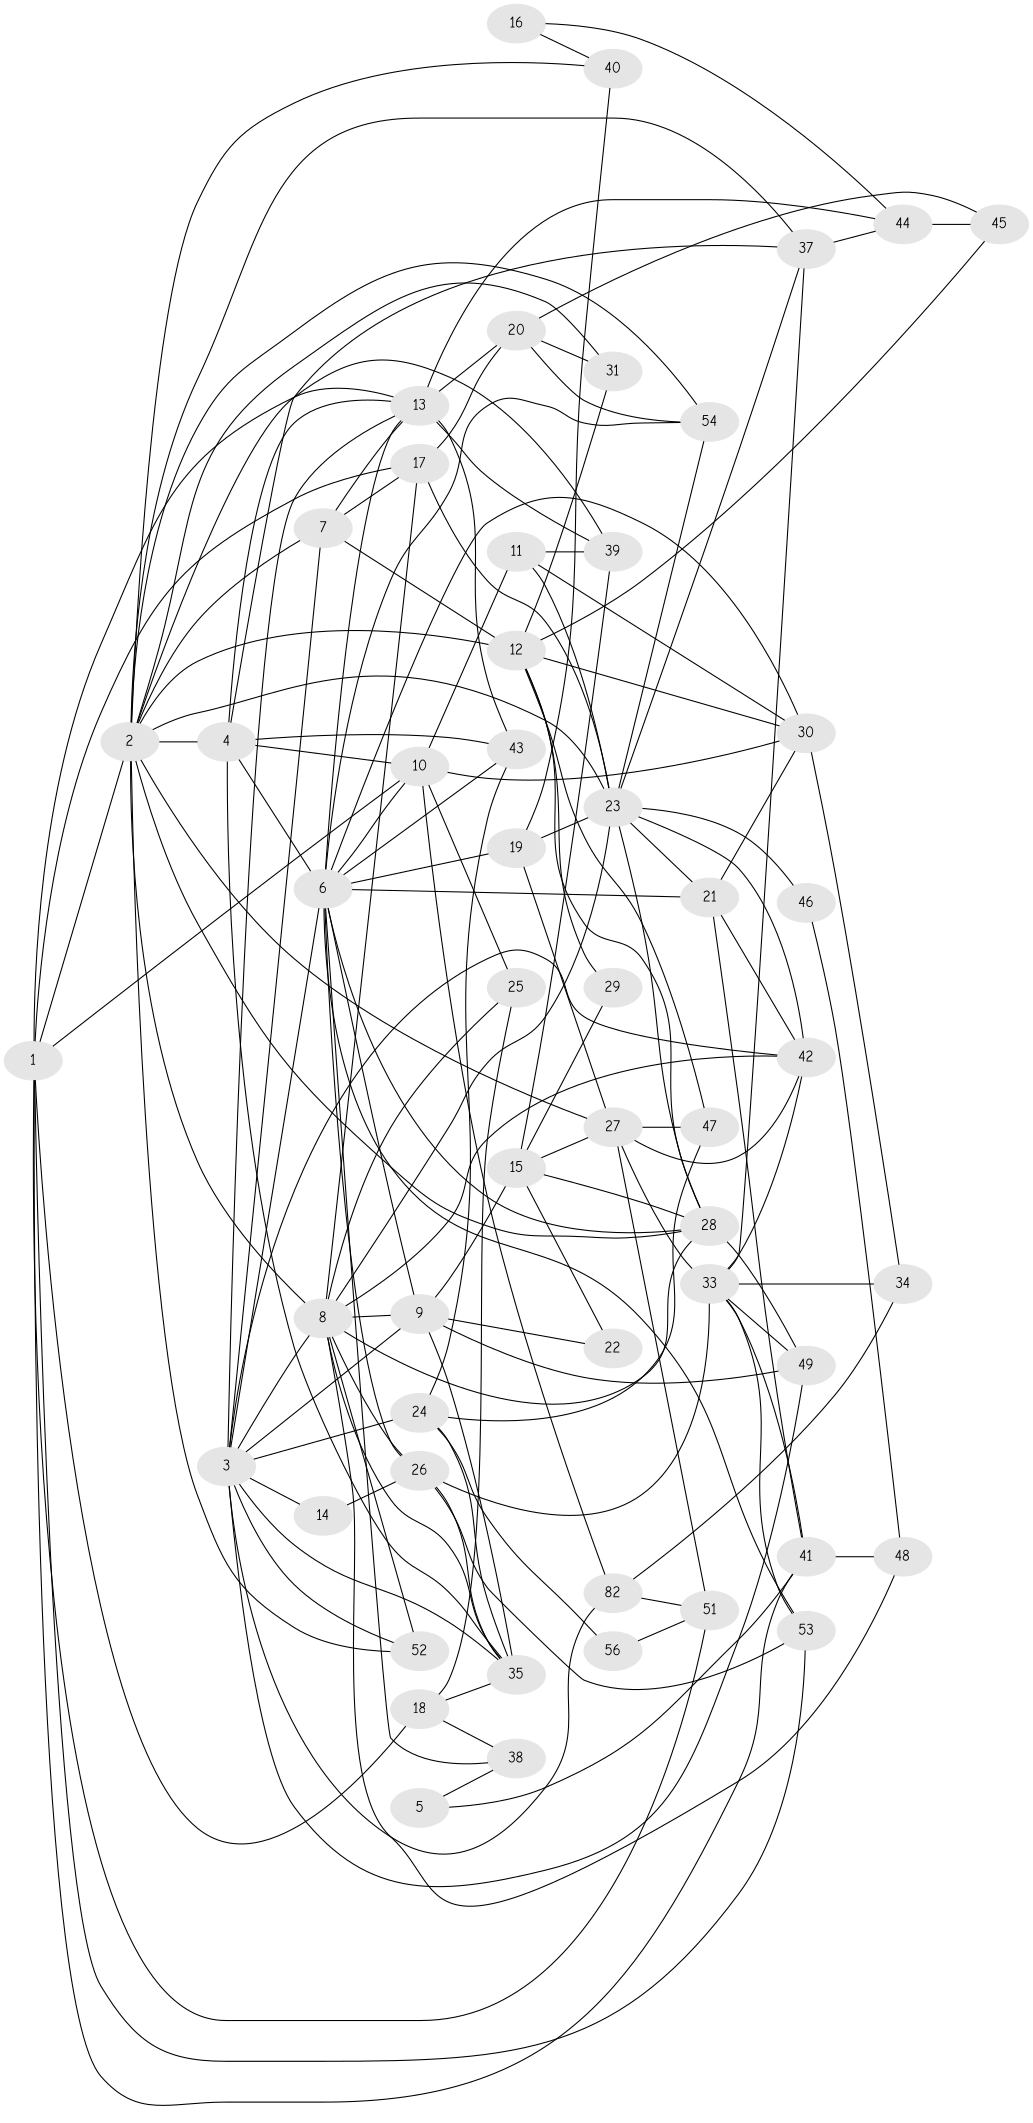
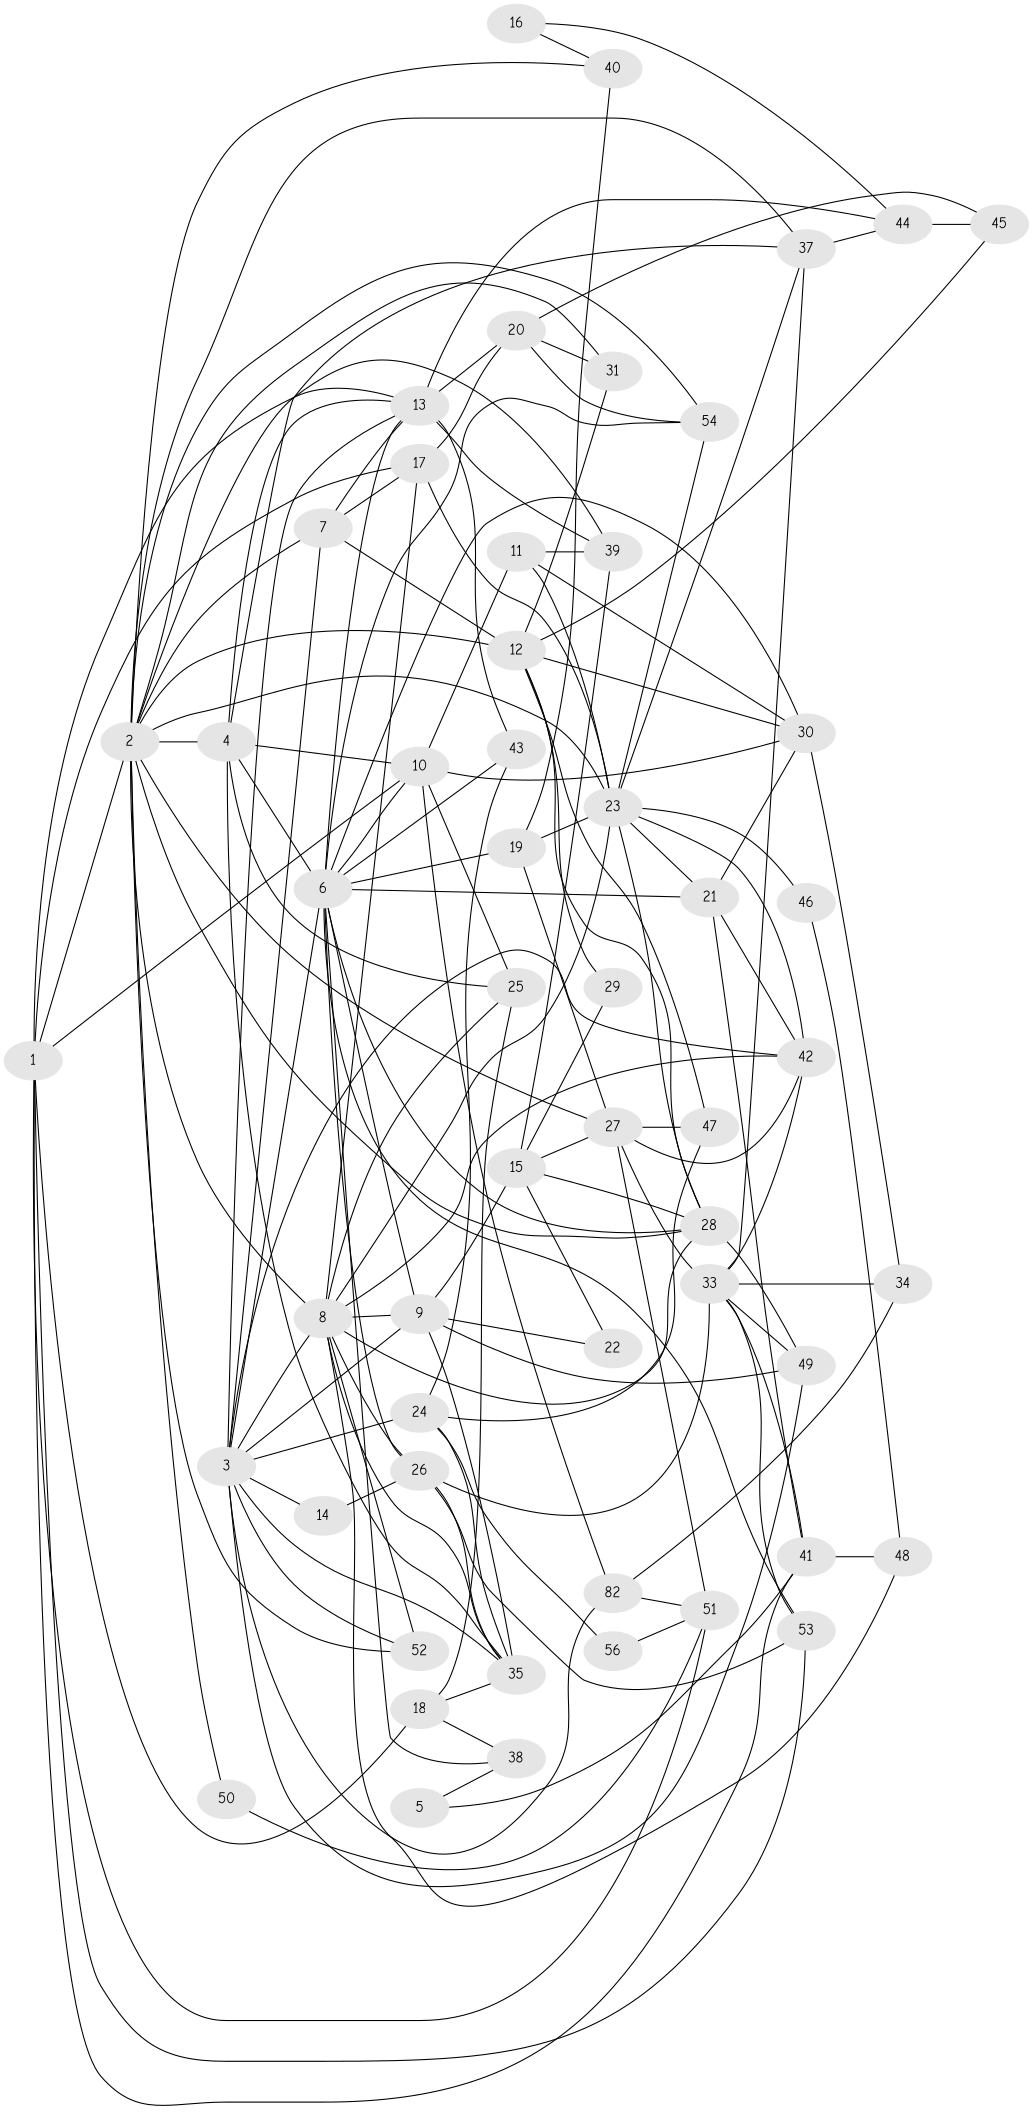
edge "4" -- "43": now "4" -- "25"
node "50": added
